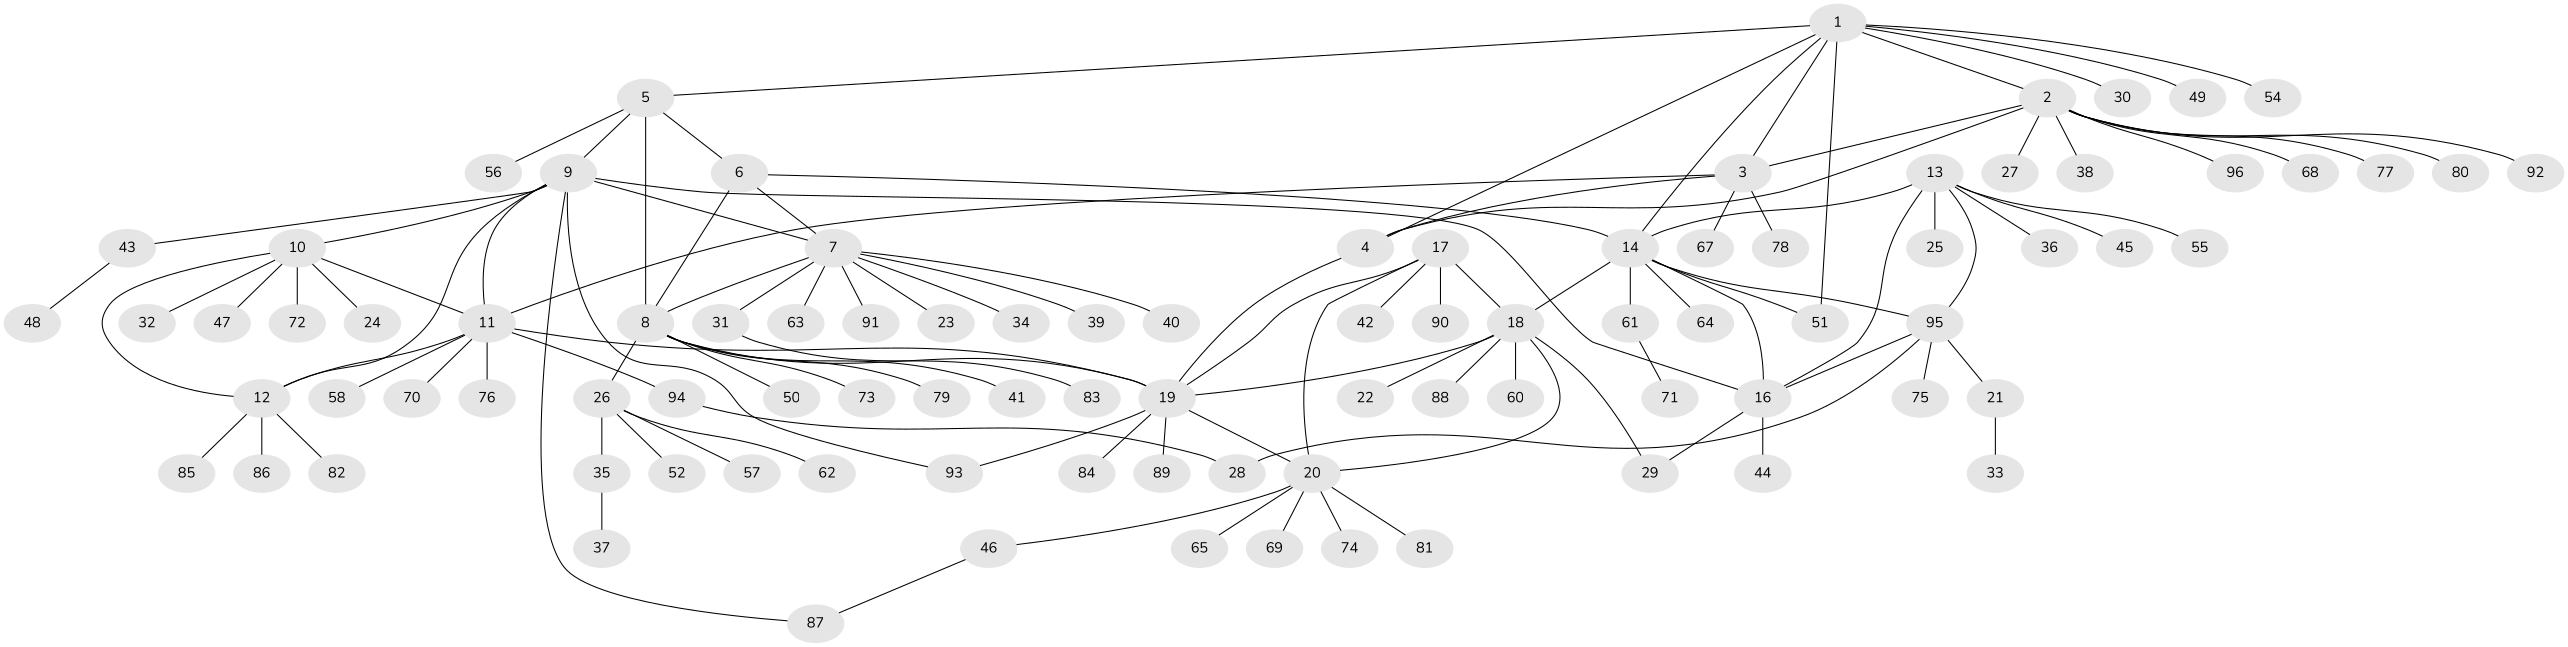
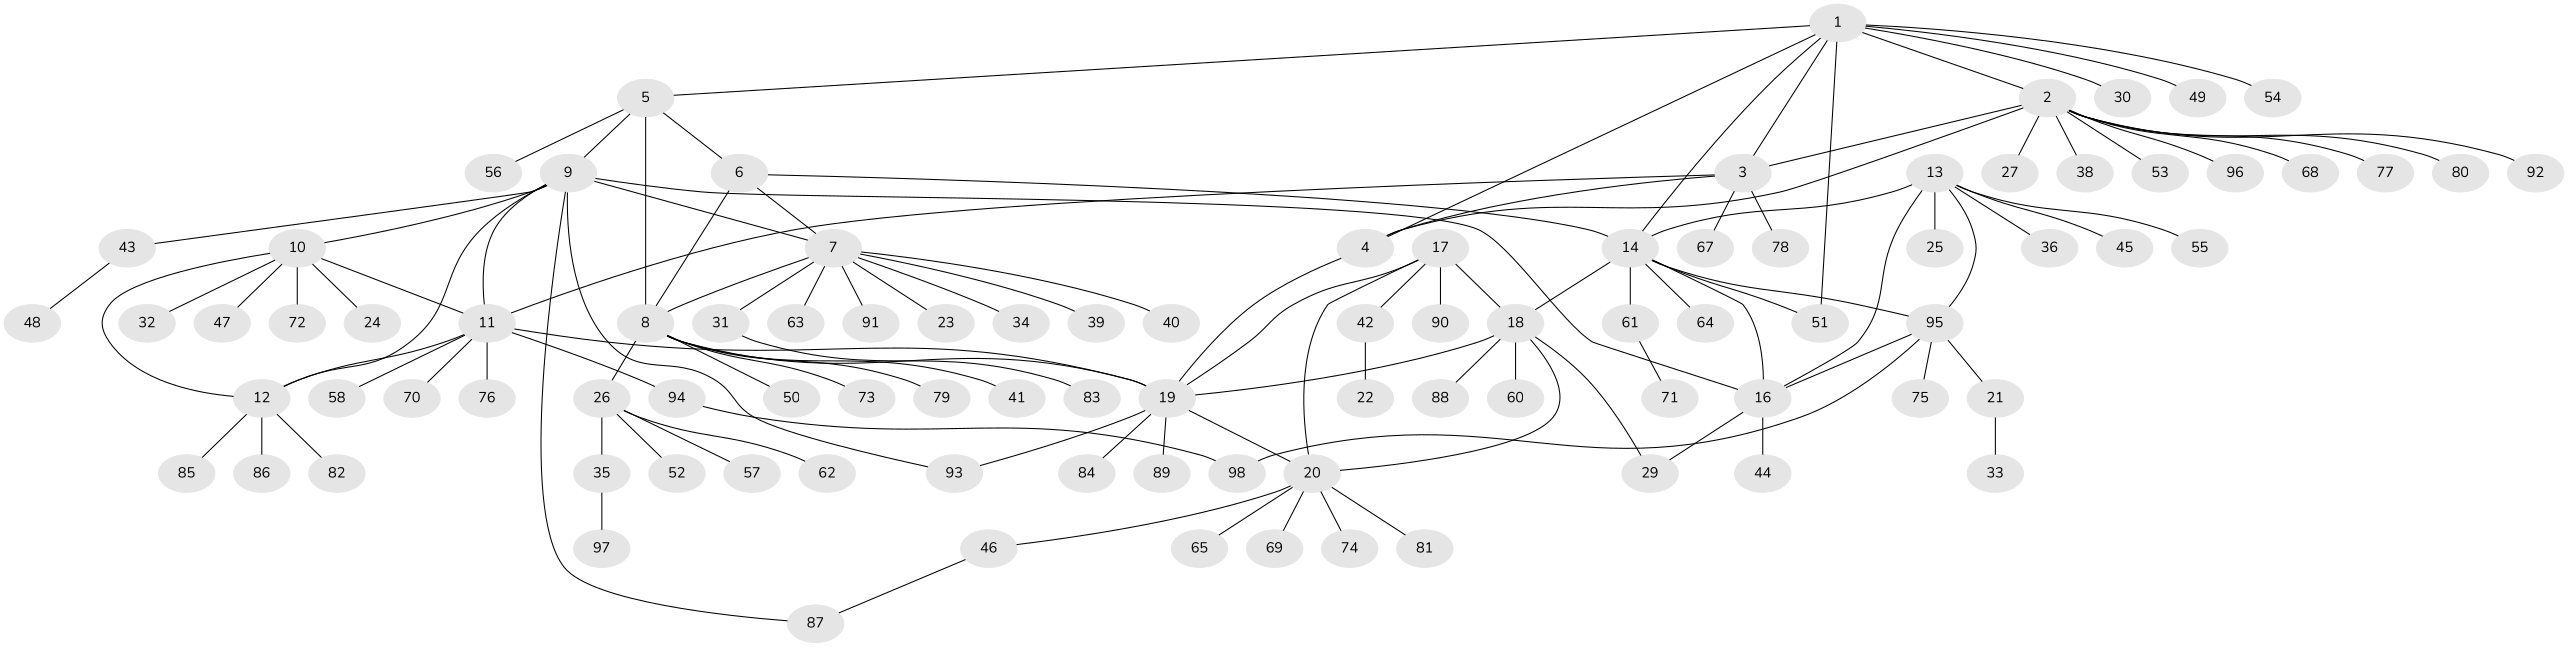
node "53": added
edge "18" -- "22": now "42" -- "22"
node "28": label "28" -> "98"
node "37": label "37" -> "97"
